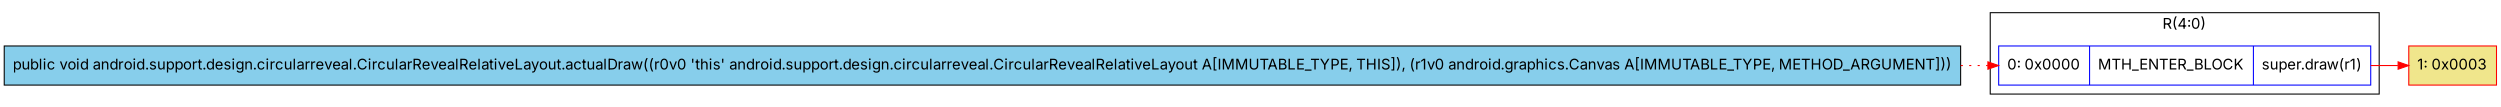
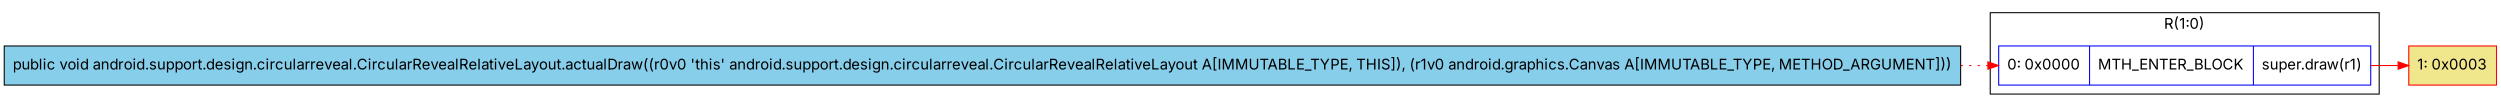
cluster "R(4:0)": label "R(4:0)" -> "R(1:0)"
